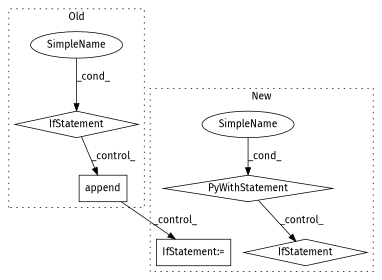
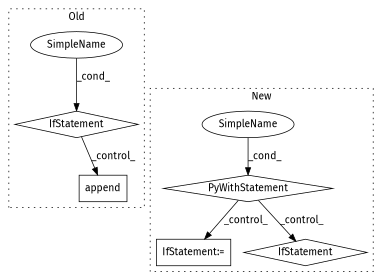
edge "append" -> "IfStatement:=": now "PyWithStatement" -> "IfStatement:="
